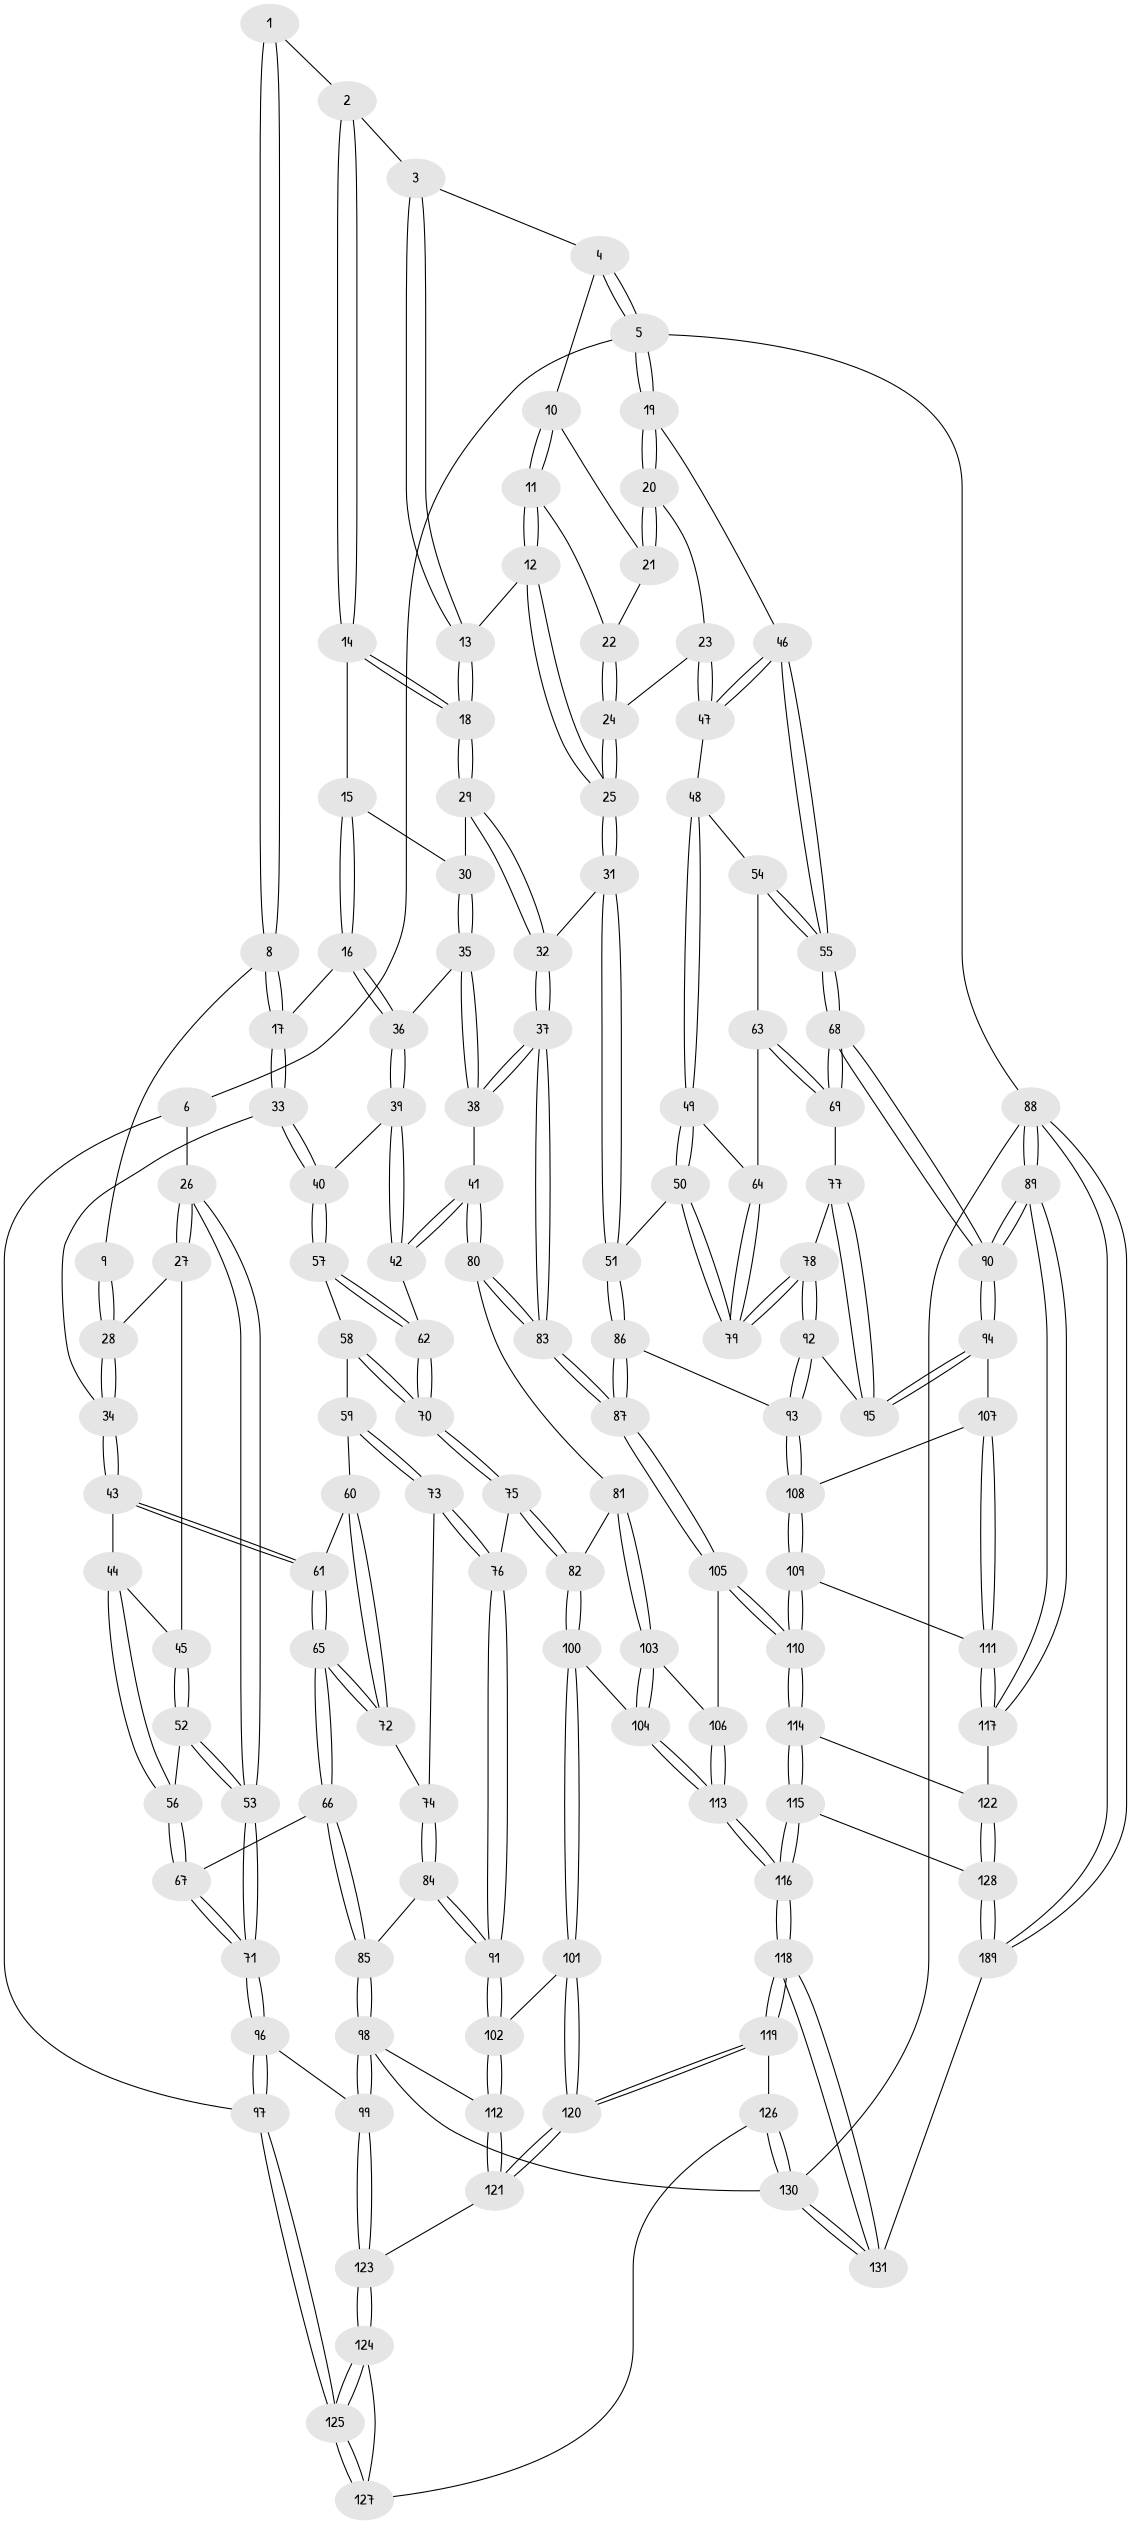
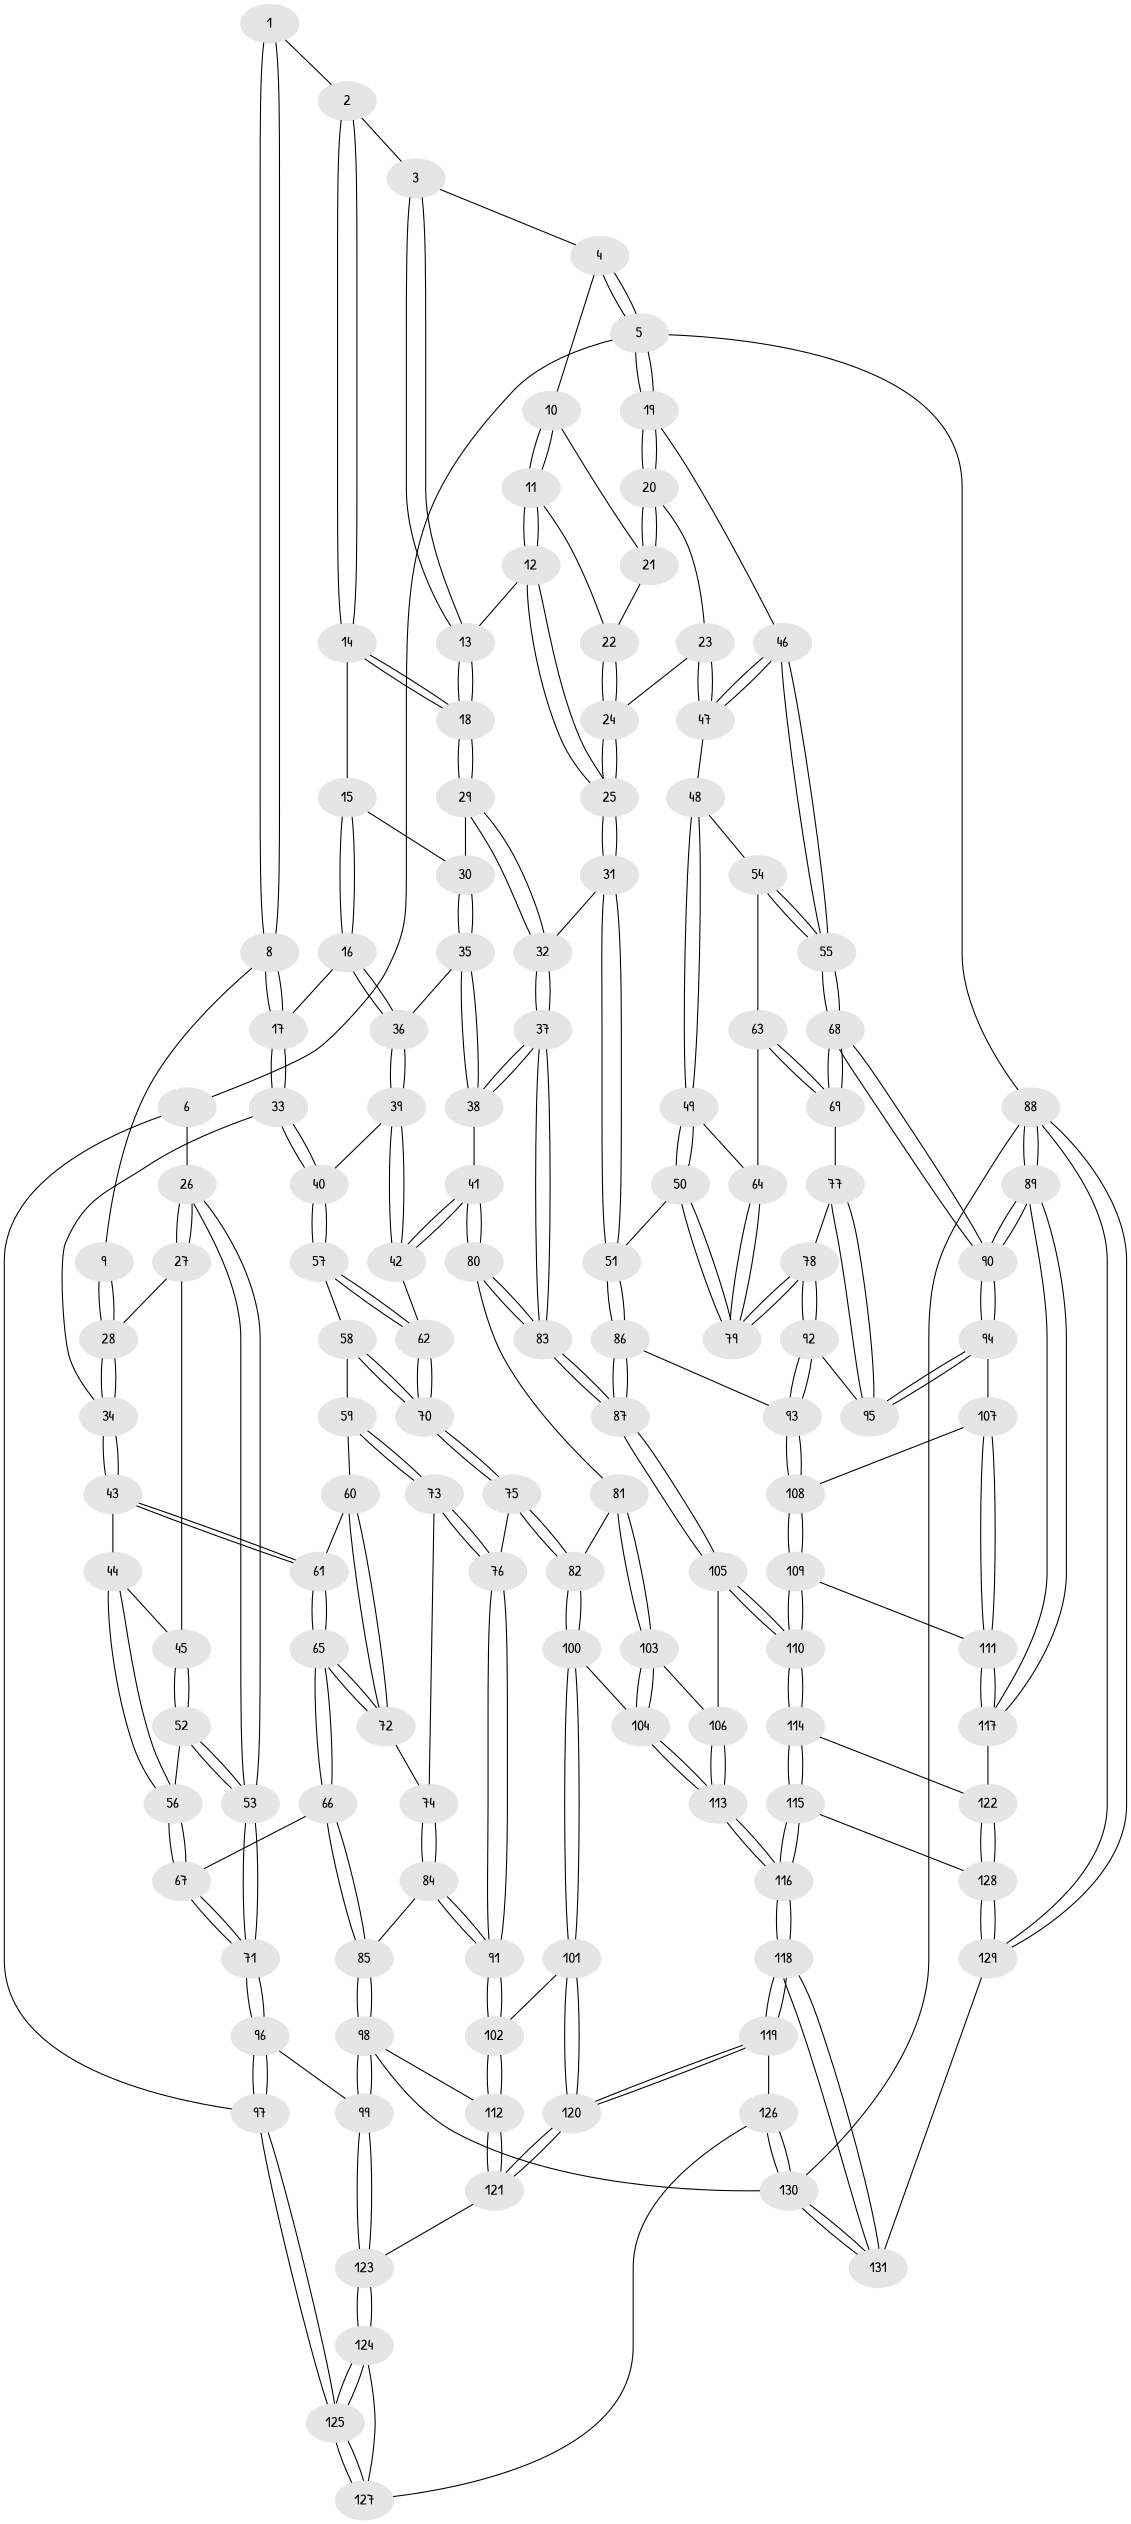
node "189": label "189" -> "129"
